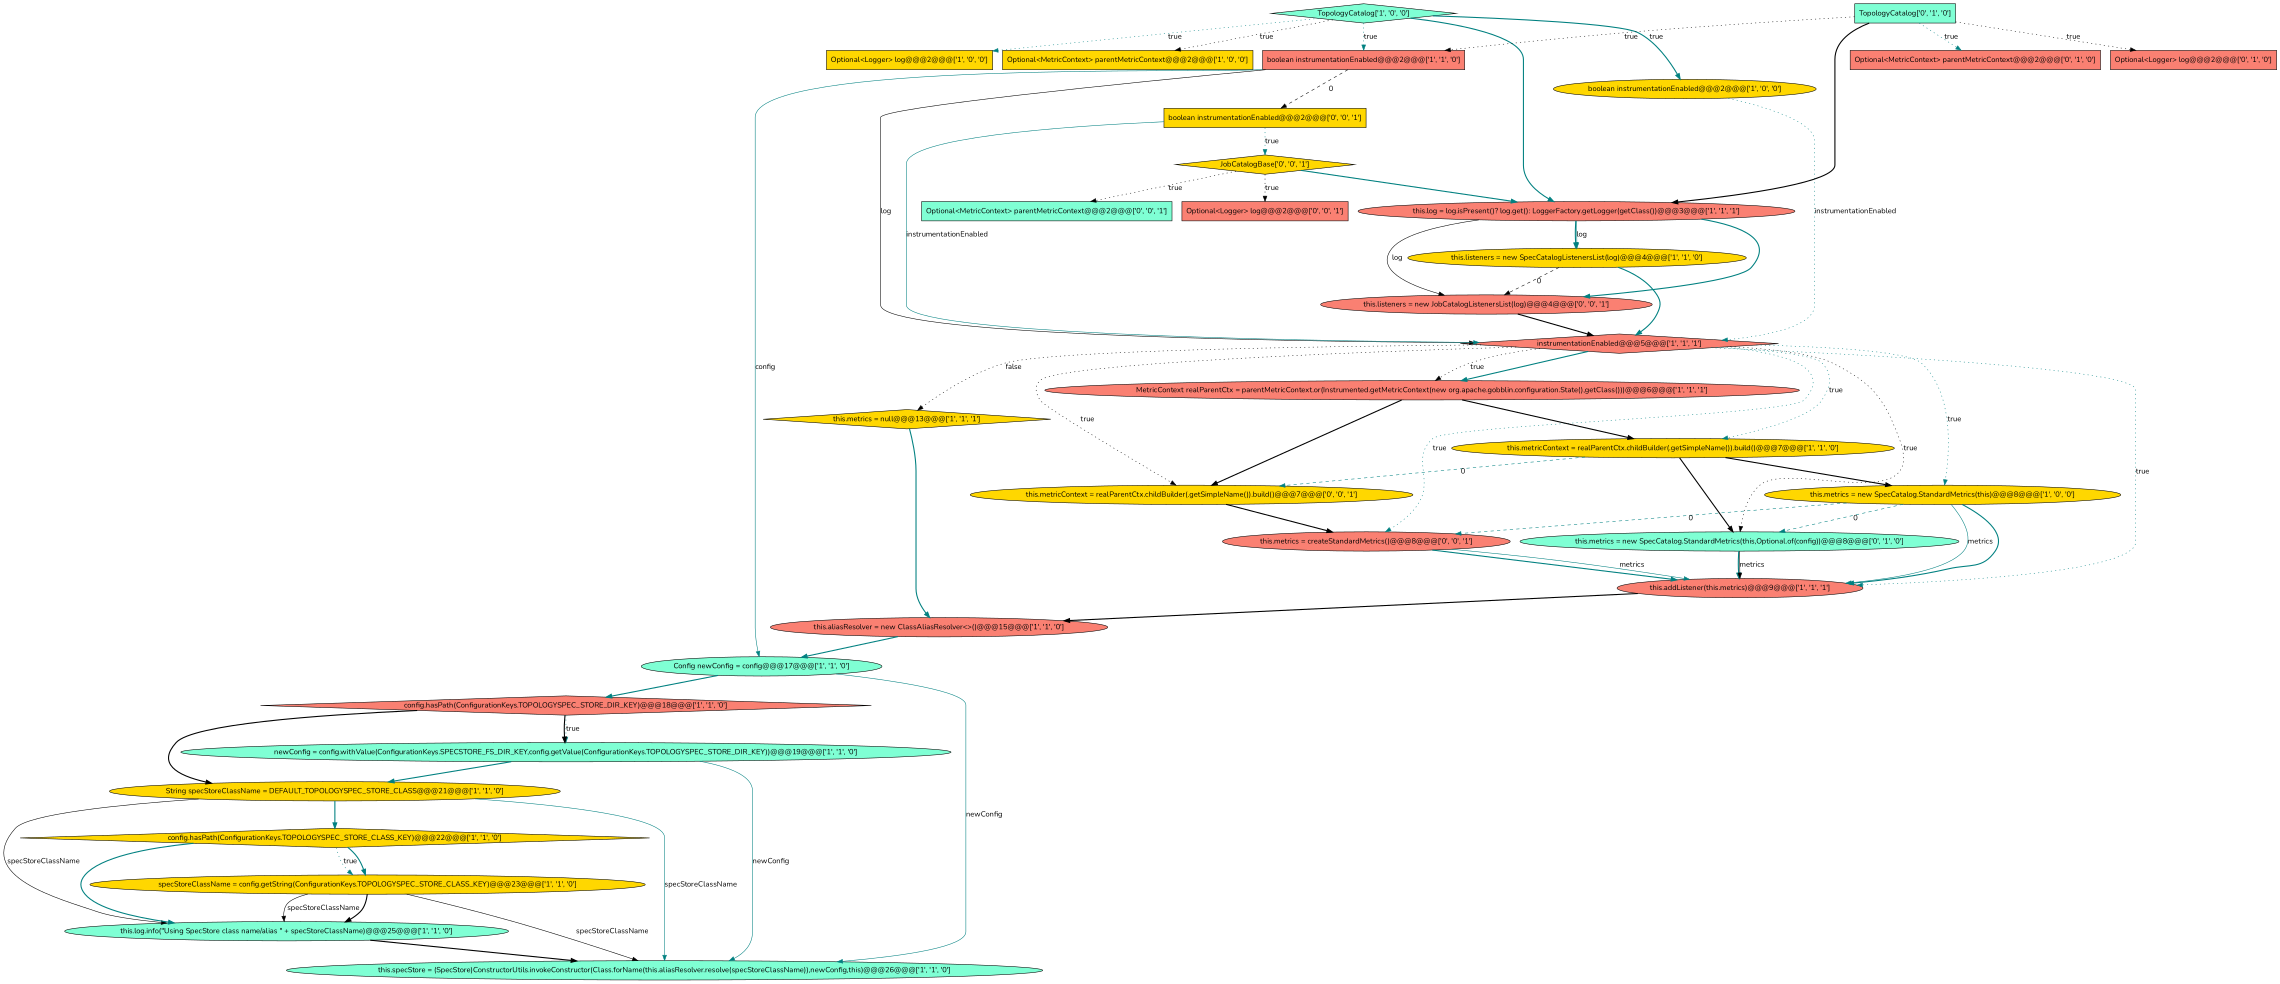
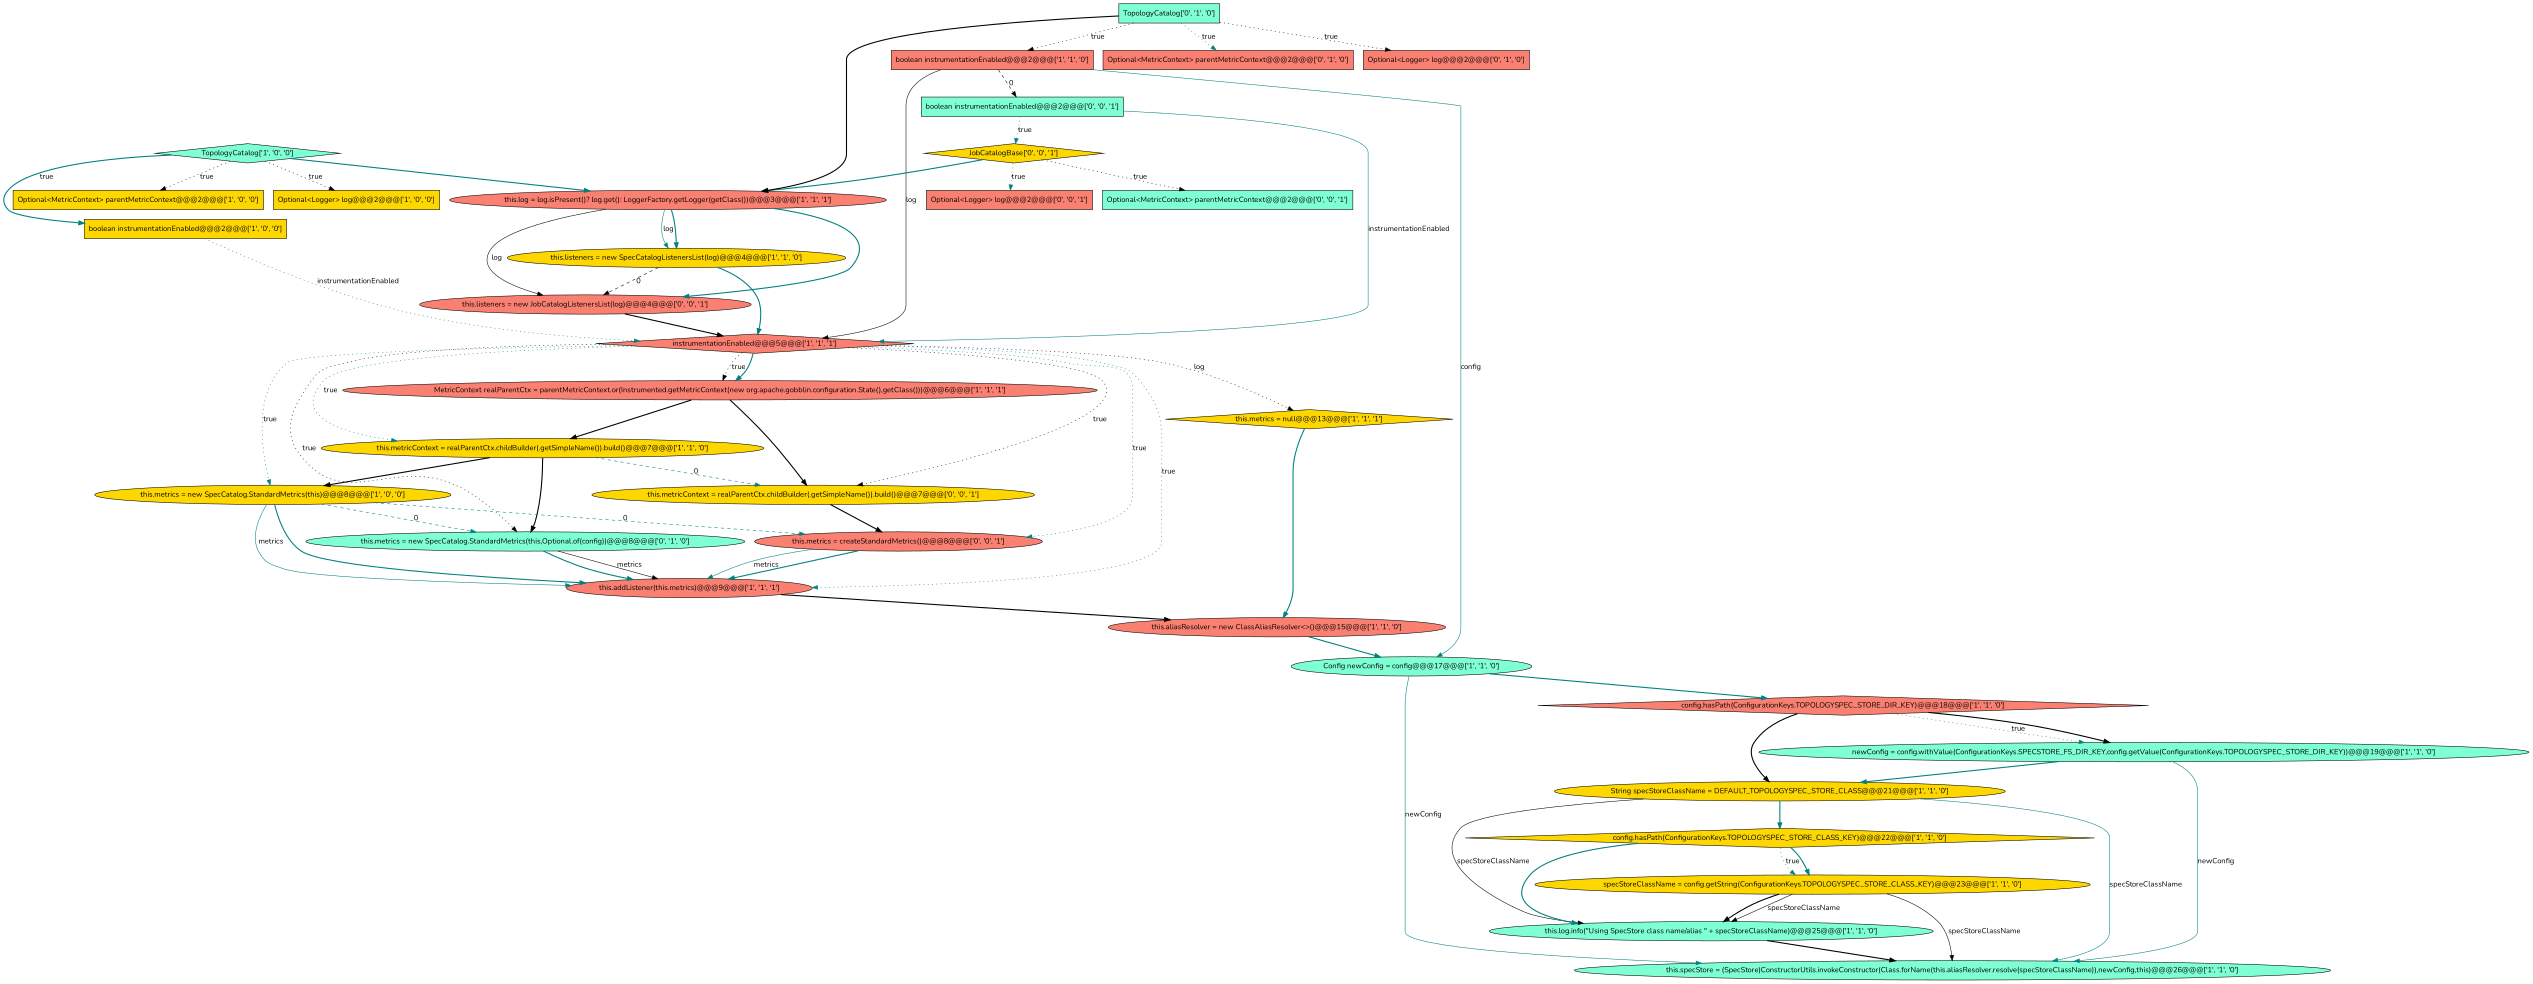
edge "TopologyCatalog['1', '0', '0']" -> "Optional<Logger> log@@@2@@@['1', '0', '0']": color teal -> black
edge "TopologyCatalog['1', '0', '0']" -> "boolean instrumentationEnabled@@@2@@@['1', '1', '0']": removed, label "true"
node "boolean instrumentationEnabled@@@2@@@['1', '0', '0']": shape ellipse -> box
node "boolean instrumentationEnabled@@@2@@@['0', '0', '1']": fillcolor gold -> aquamarine
edge "JobCatalogBase['0', '0', '1']" -> "Optional<Logger> log@@@2@@@['0', '0', '1']": color black -> teal
edge "instrumentationEnabled@@@5@@@['1', '1', '1']" -> "this.metrics = null@@@13@@@['1', '1', '1']": label "false" -> "log"
